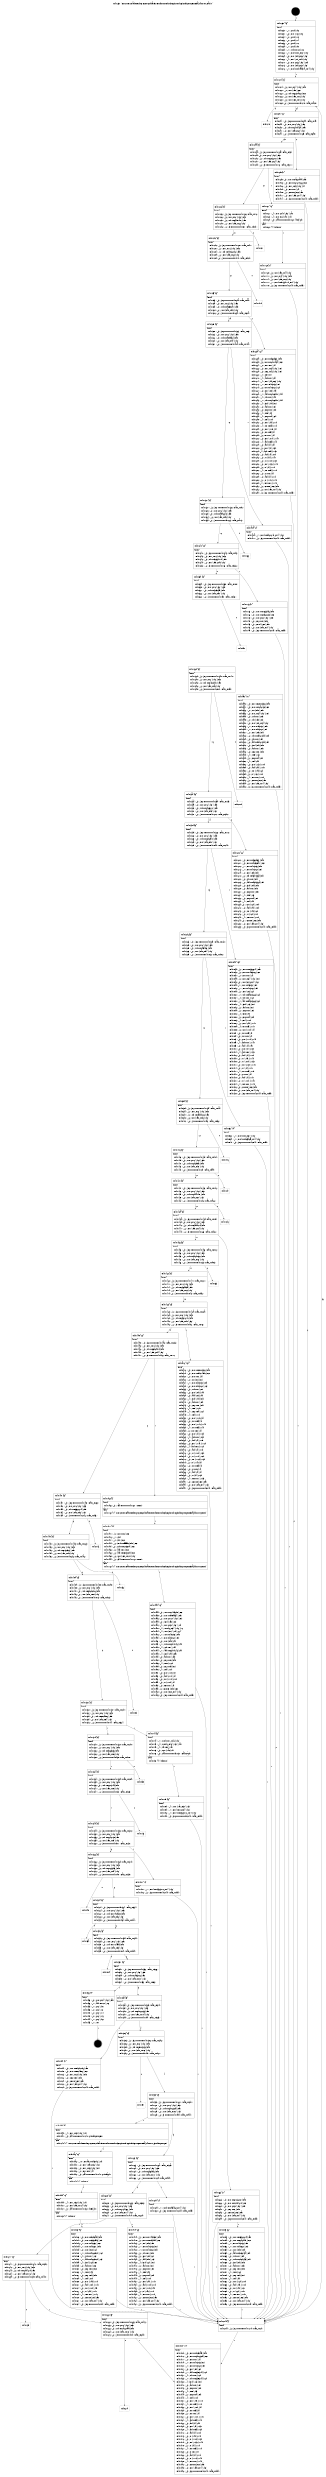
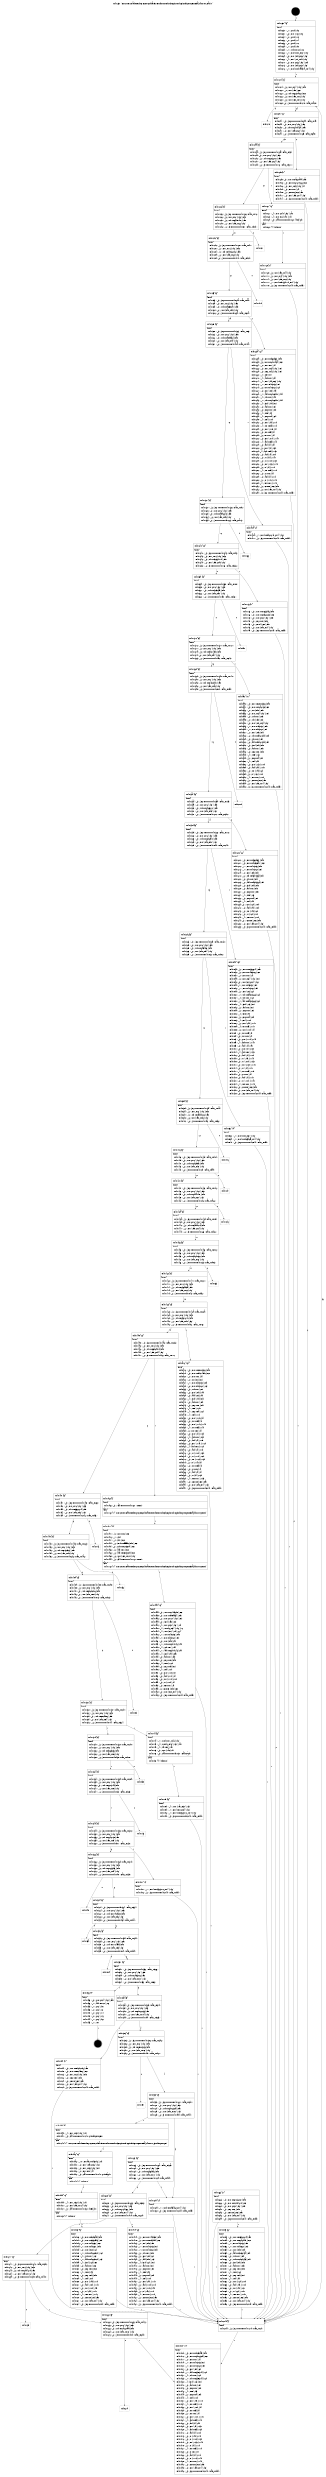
node "0x401372 [25]": added
edge "0x40143a [25]" -> "0x401683 [27]": removed, label "1"
edge "0x4015fc [25]" -> "0x401615 [25]": now "0x4015fc [25]" -> "0x401c29 [12]"
